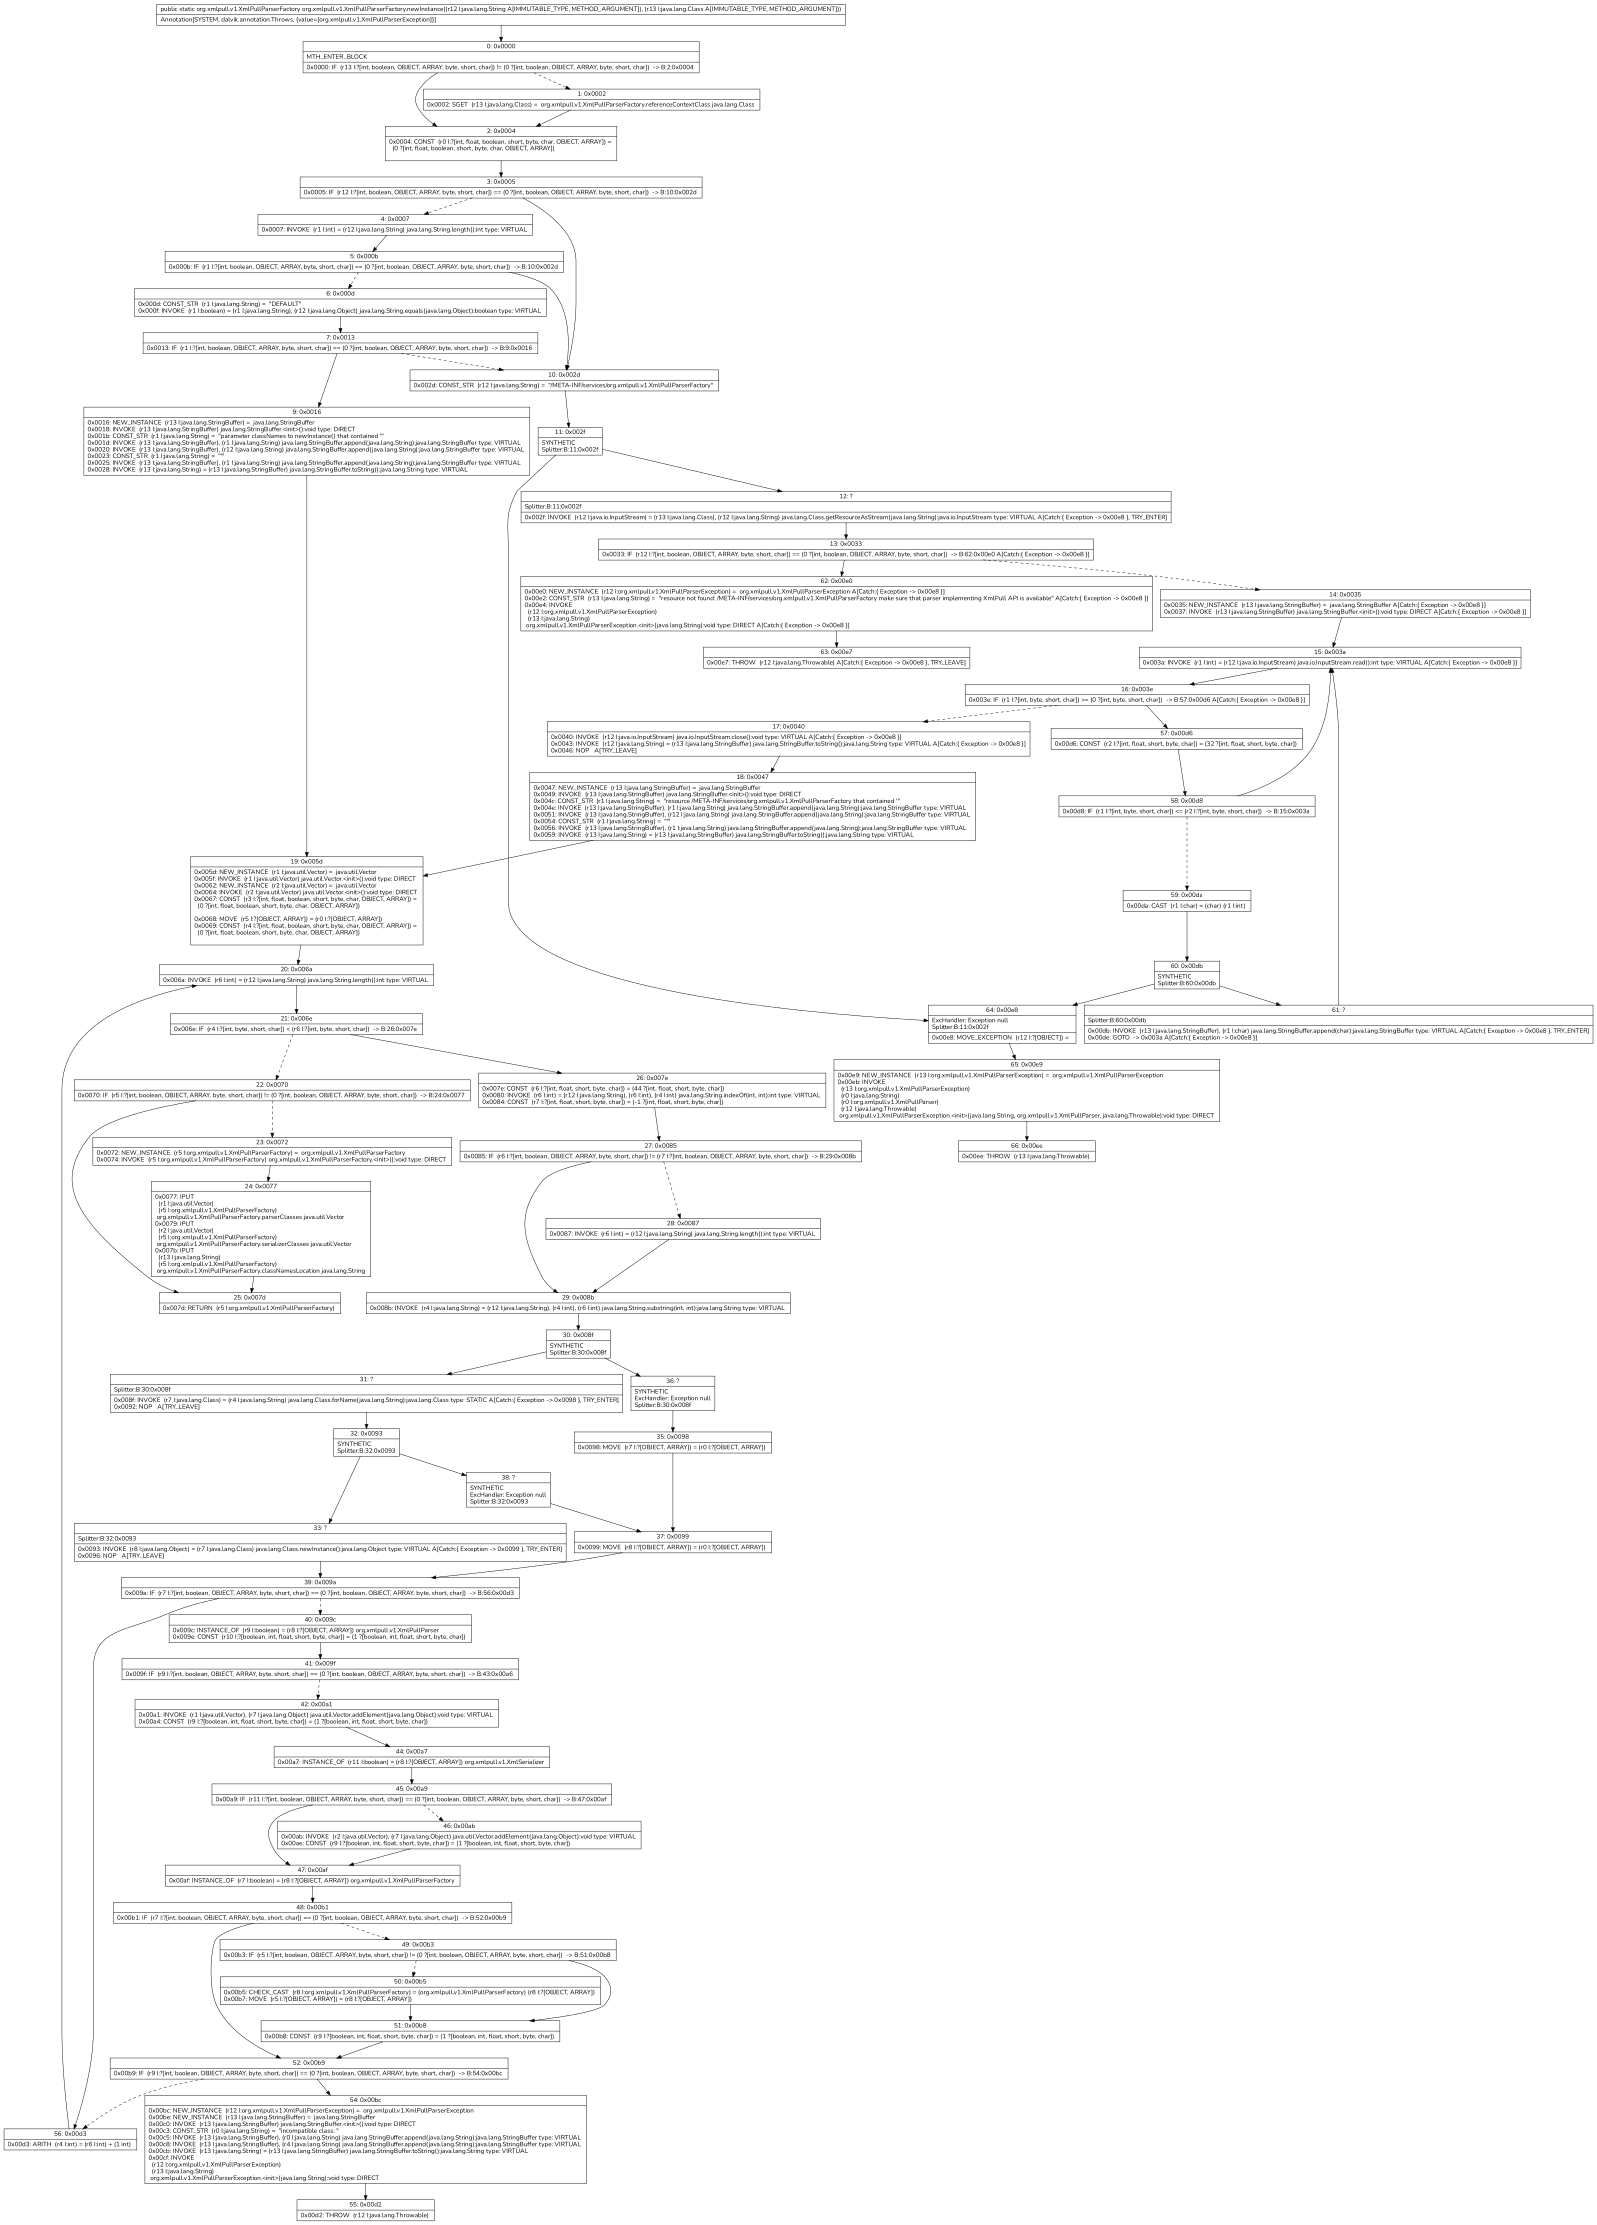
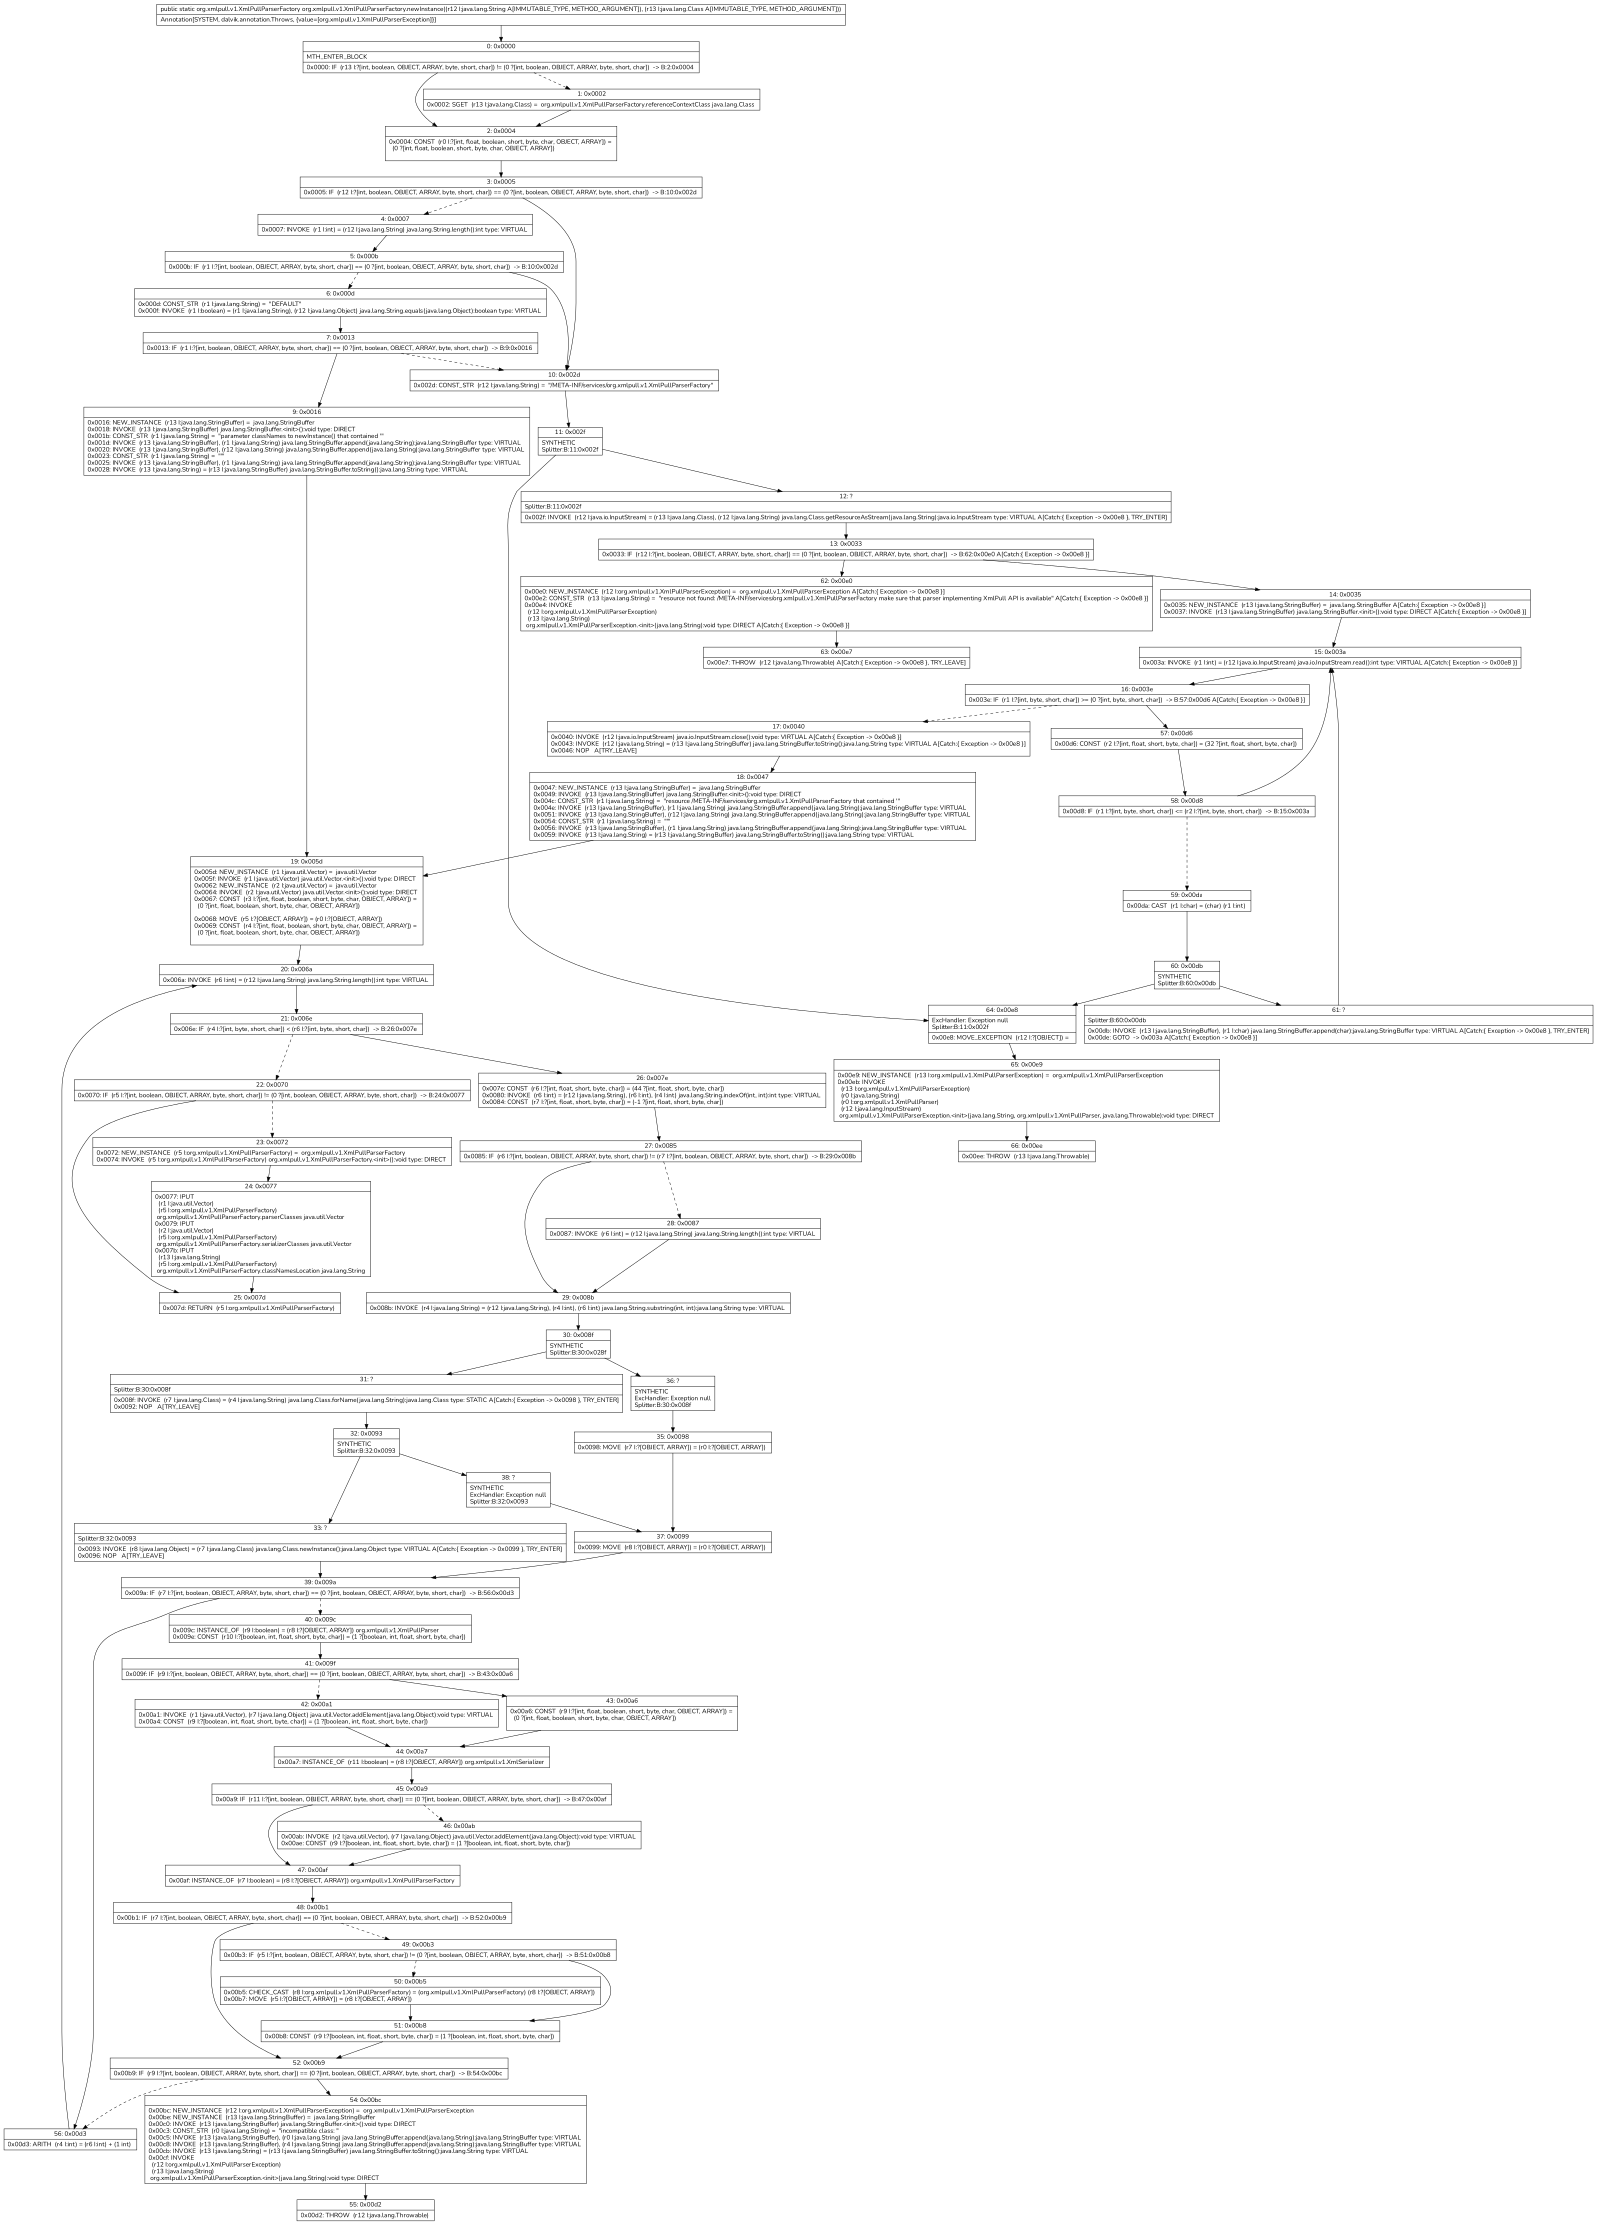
edge "13: 0x0033" -> "14: 0x0035": style dashed -> solid
node "65: 0x00e9": text "(r12 I:java.lang.Throwable)" -> "(r12 I:java.lang.InputStream)"
node "30: 0x008f": text "Splitter:B:30:0x008f" -> "Splitter:B:30:0x028f"
node "43: 0x00a6": added
